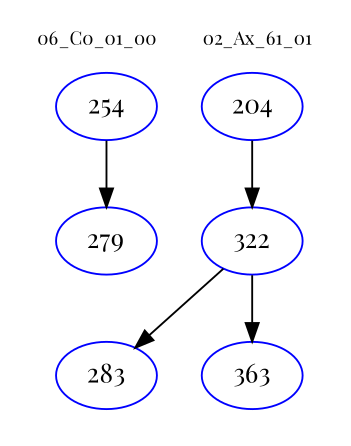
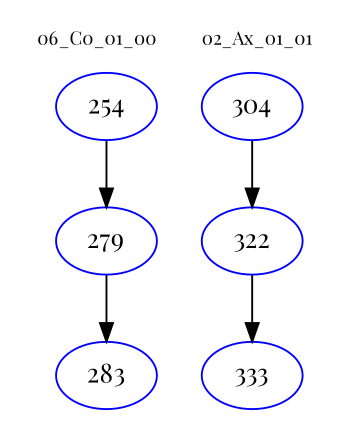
cluster "02_Ax_61_01": label "02_Ax_61_01" -> "02_Ax_01_01"
node "204": label "204" -> "304"
edge "322" -> "283": now "279" -> "283"
node "363": label "363" -> "333"
